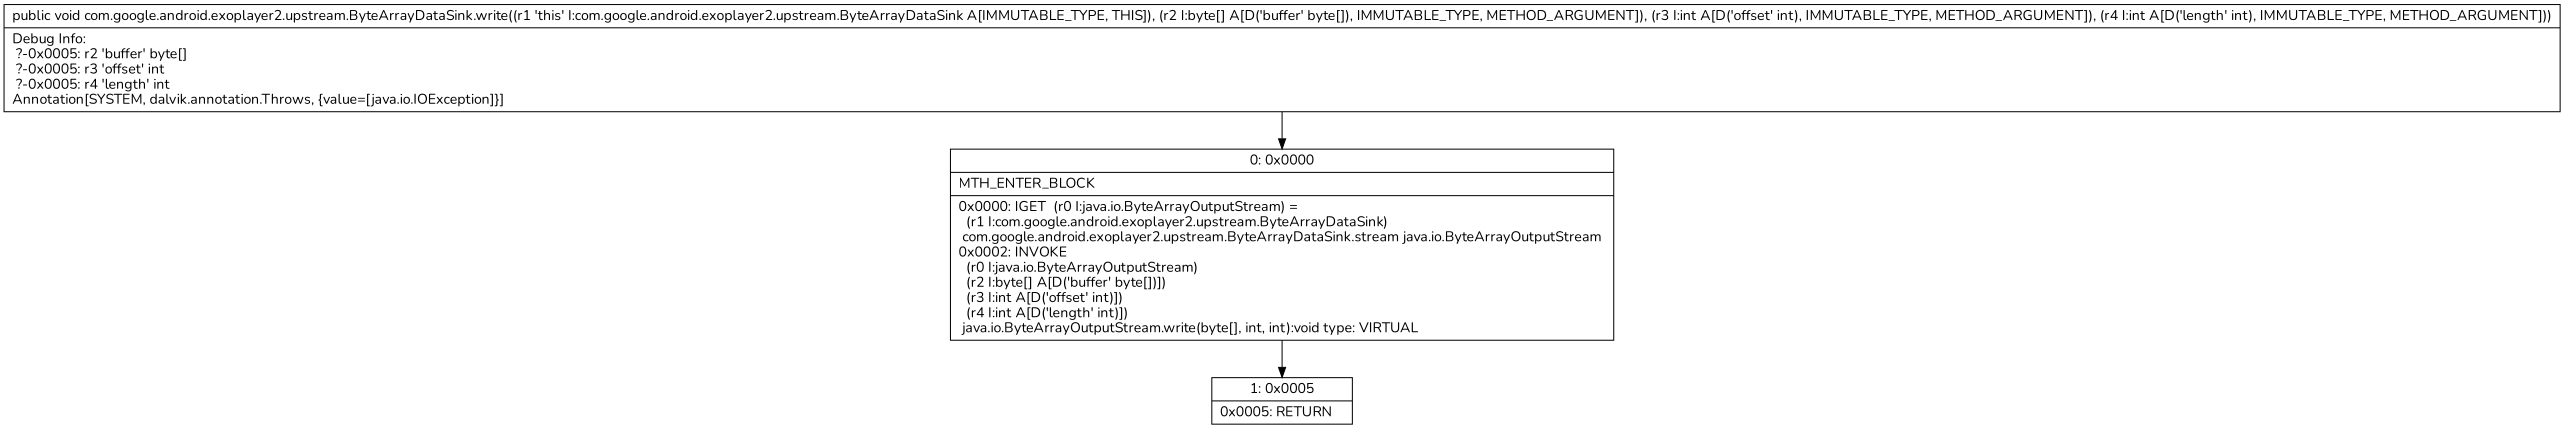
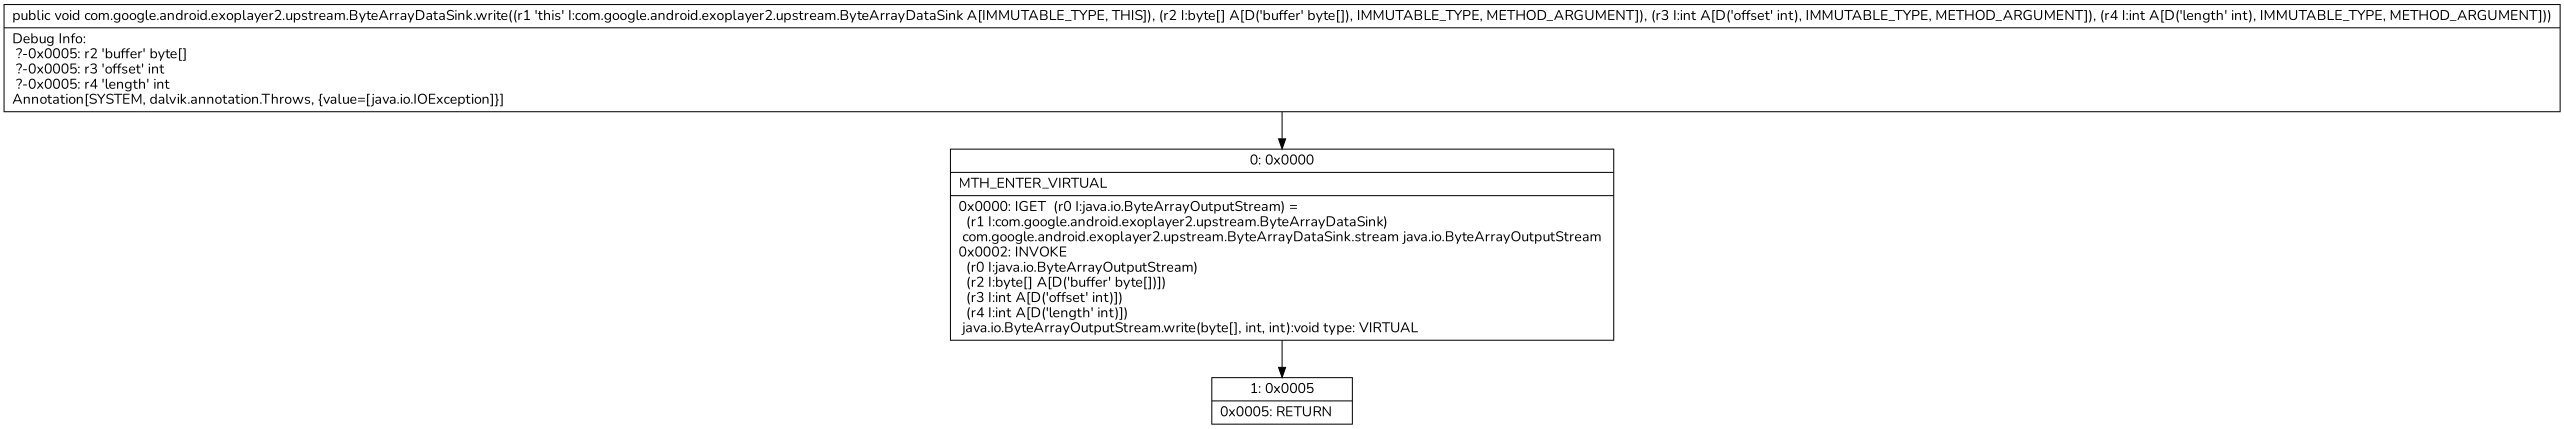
node "0: 0x0000": text "MTH_ENTER_BLOCK" -> "MTH_ENTER_VIRTUAL"
